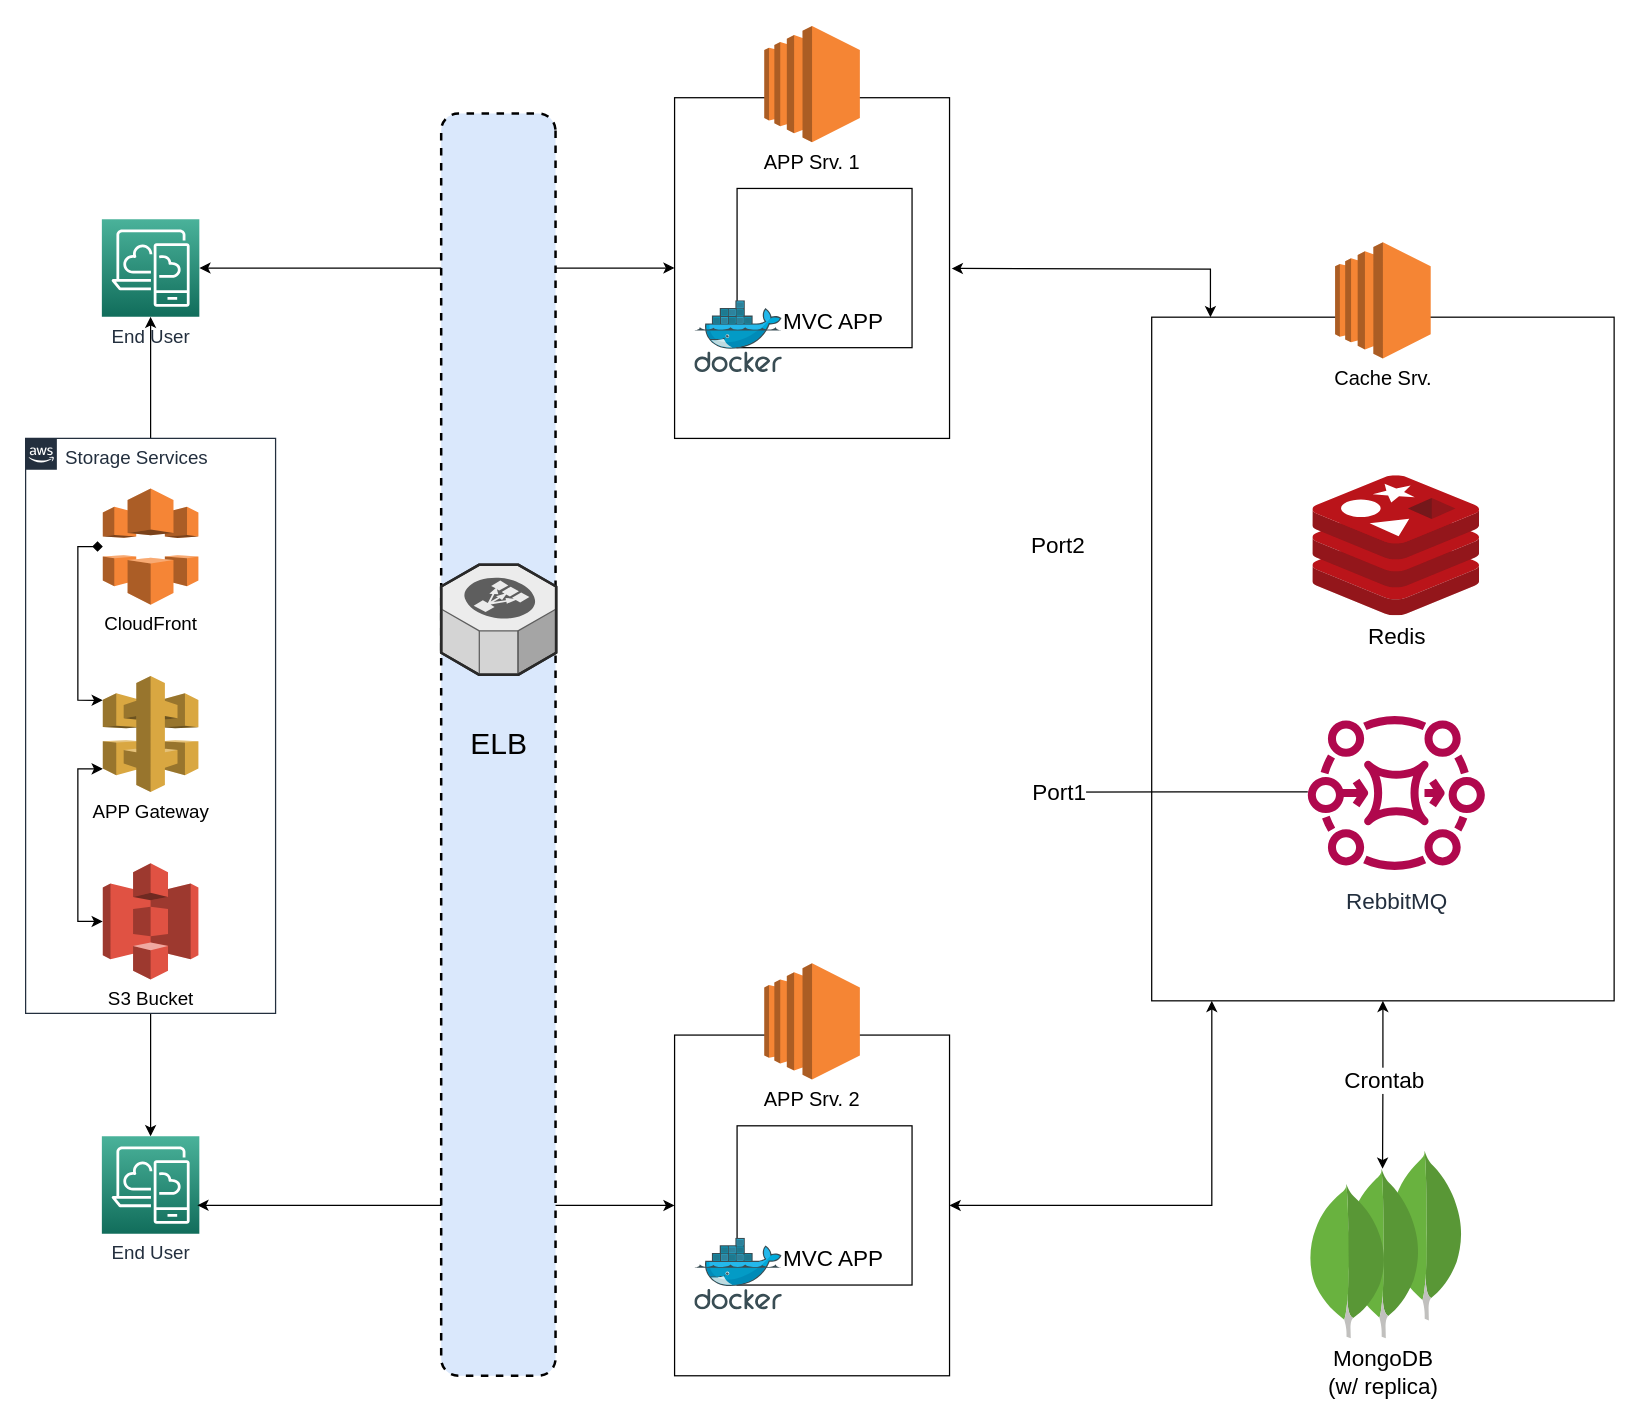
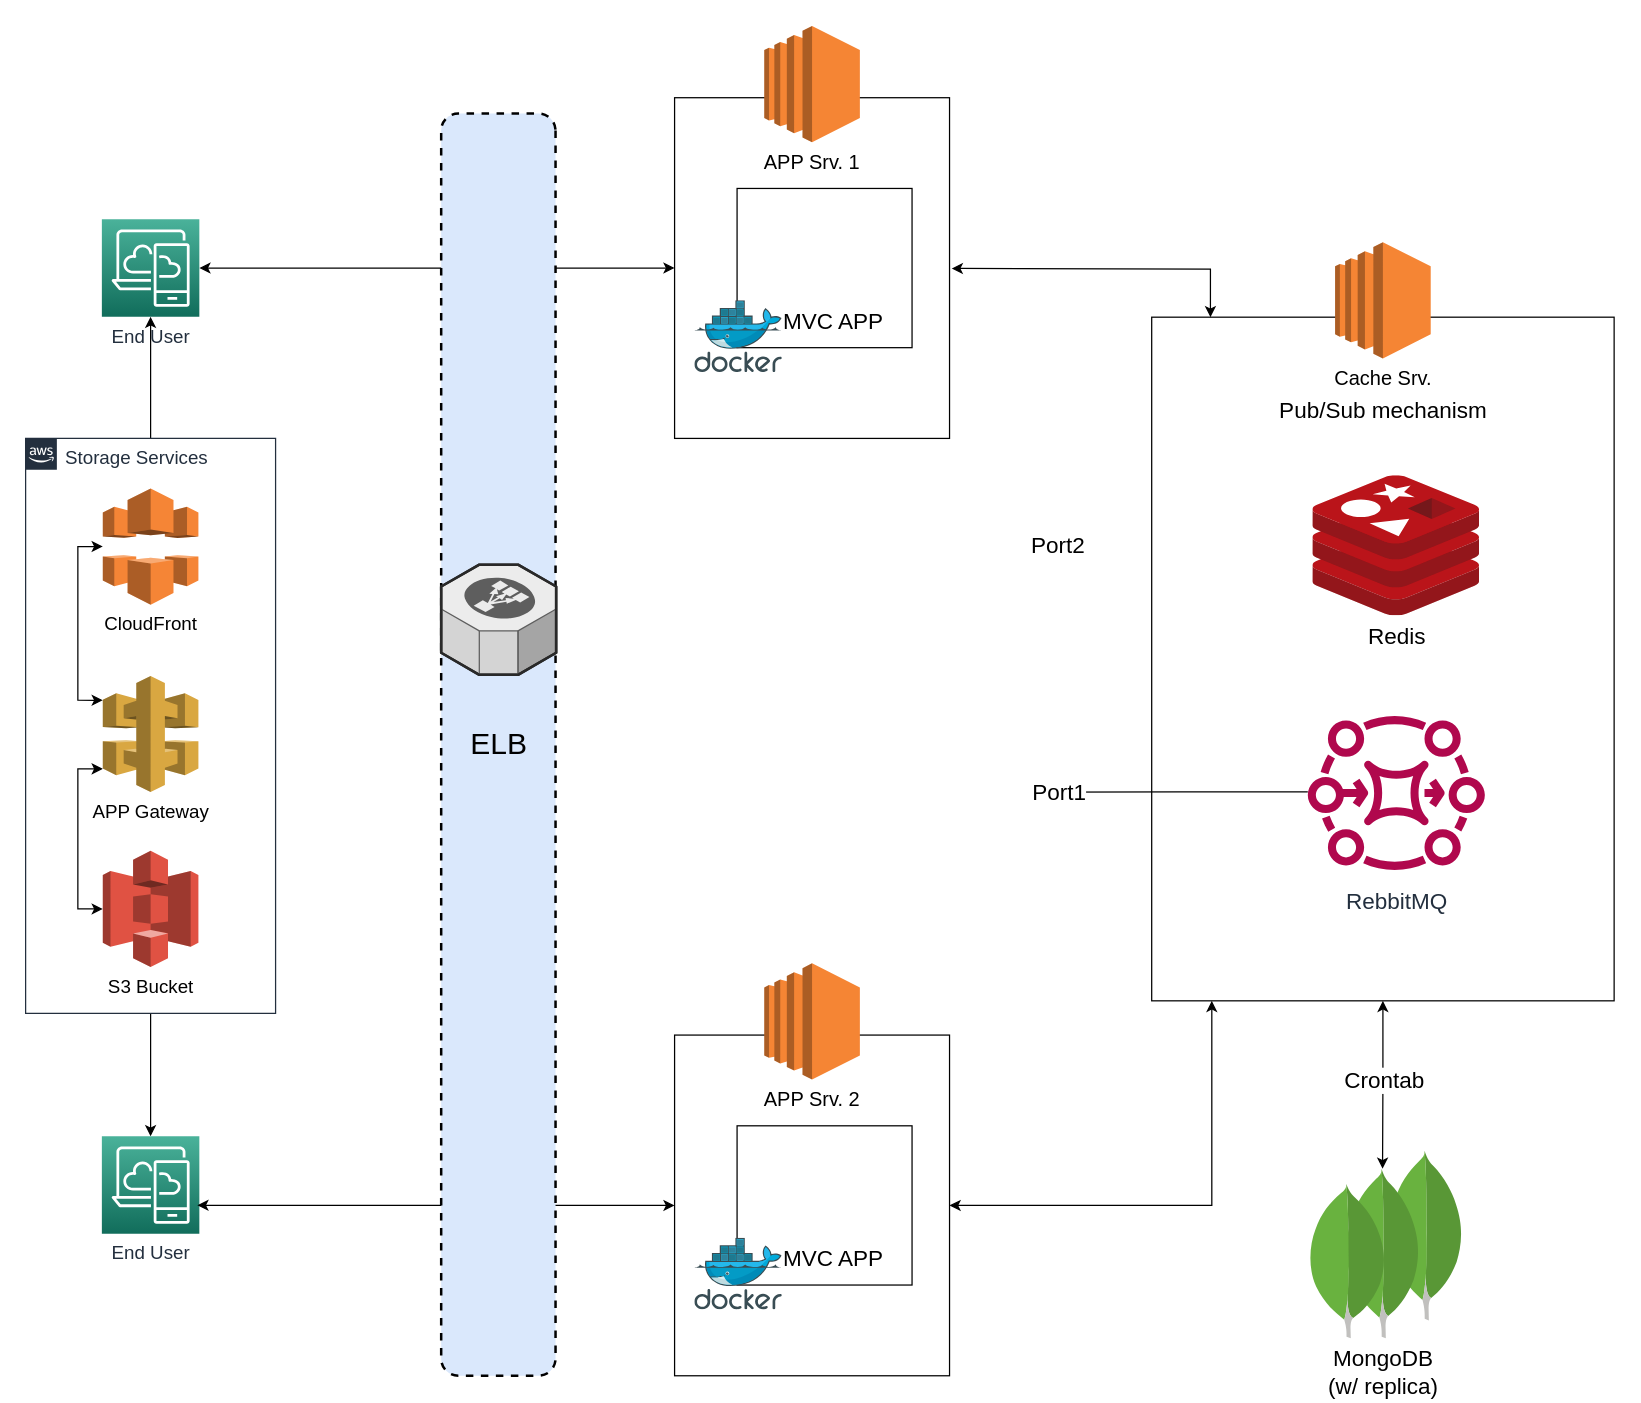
node "Pub/Sub mechanism": added
edge "CloudFront" -- "APP Gateway": arrowhead diamond -> classic
node "S3 Bucket": moved (151, 921) -> (151, 909)
